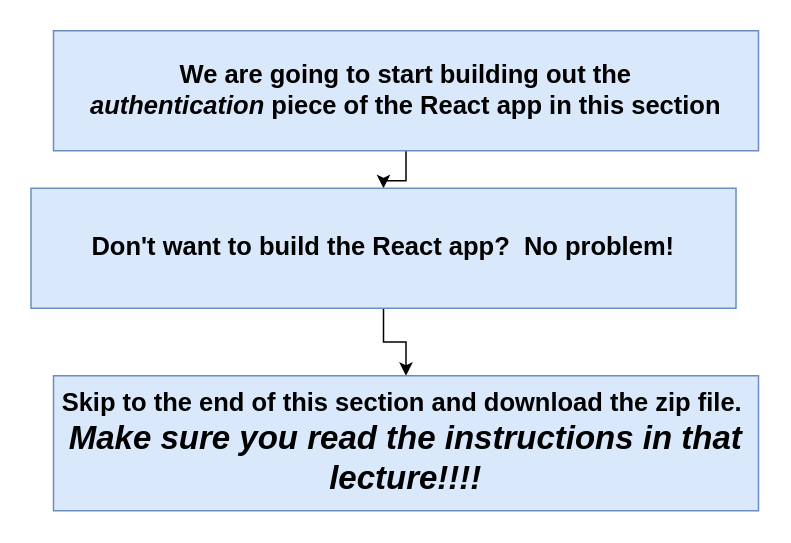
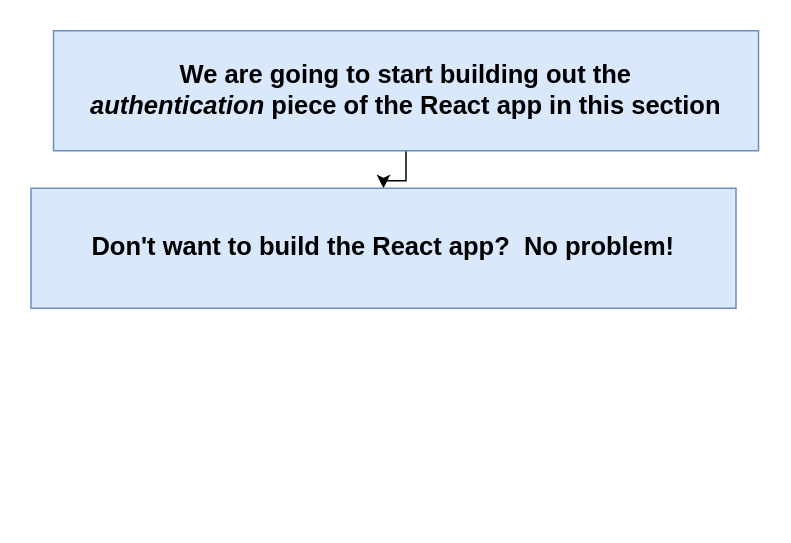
edge "Don't want to build the React app? No problem!" -> "Skip to the end of this section and download the zip file. Make sure you read the instructions in that lecture!!!!": removed
node "Skip to the end of this section and download the zip file. Make sure you read the instructions in that lecture!!!!": removed
